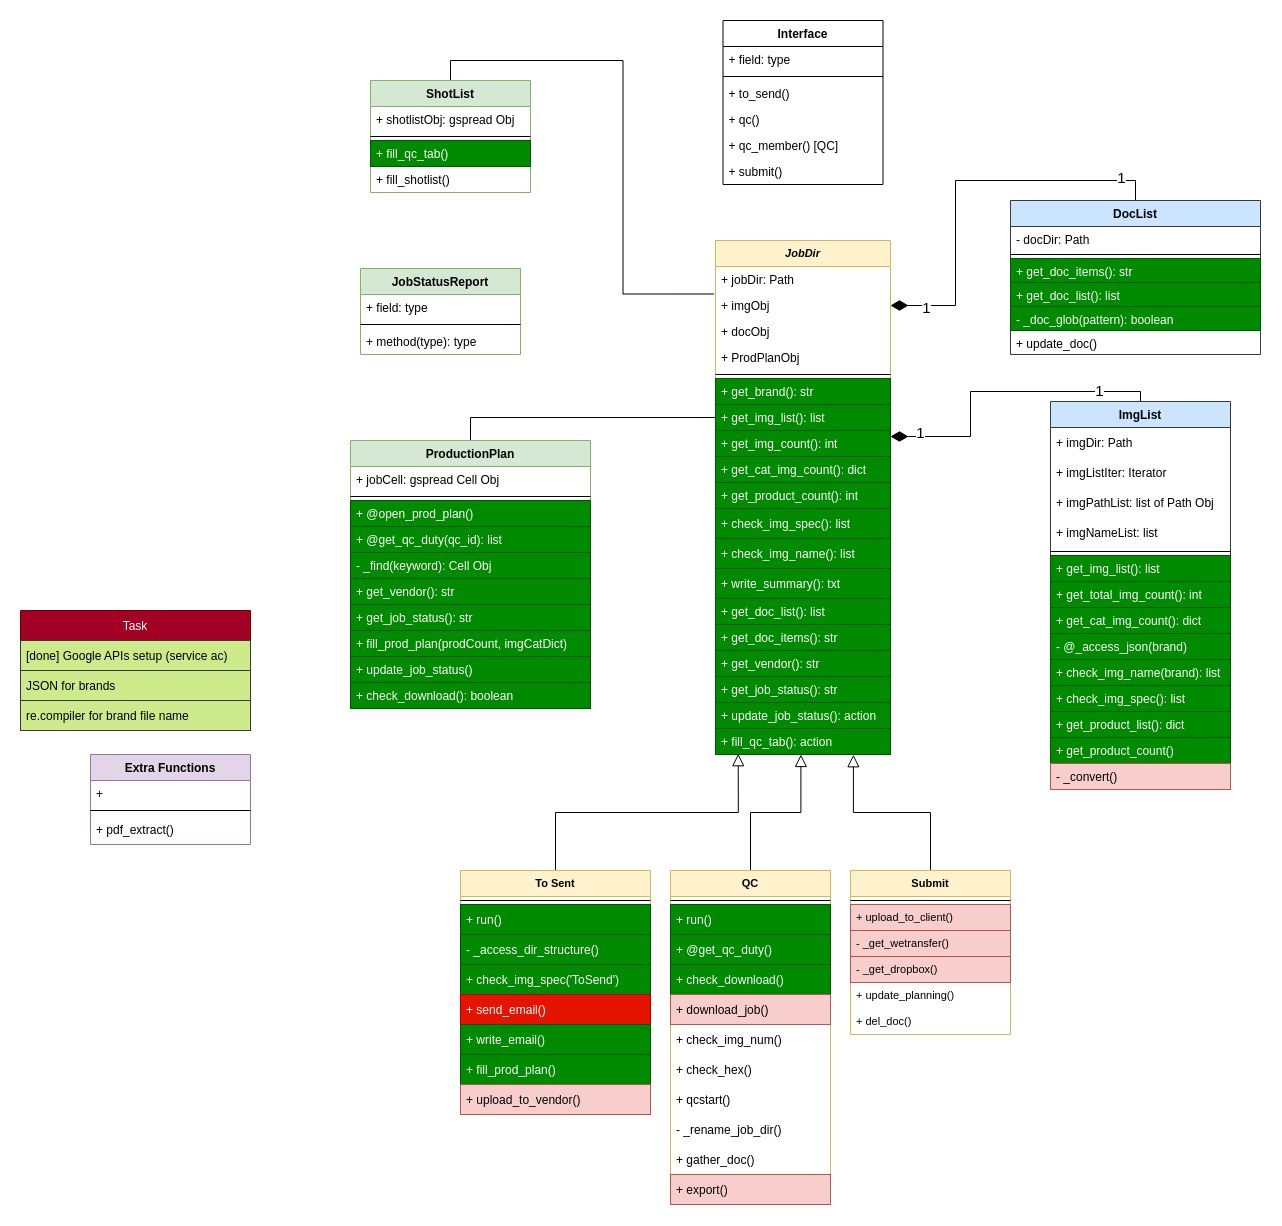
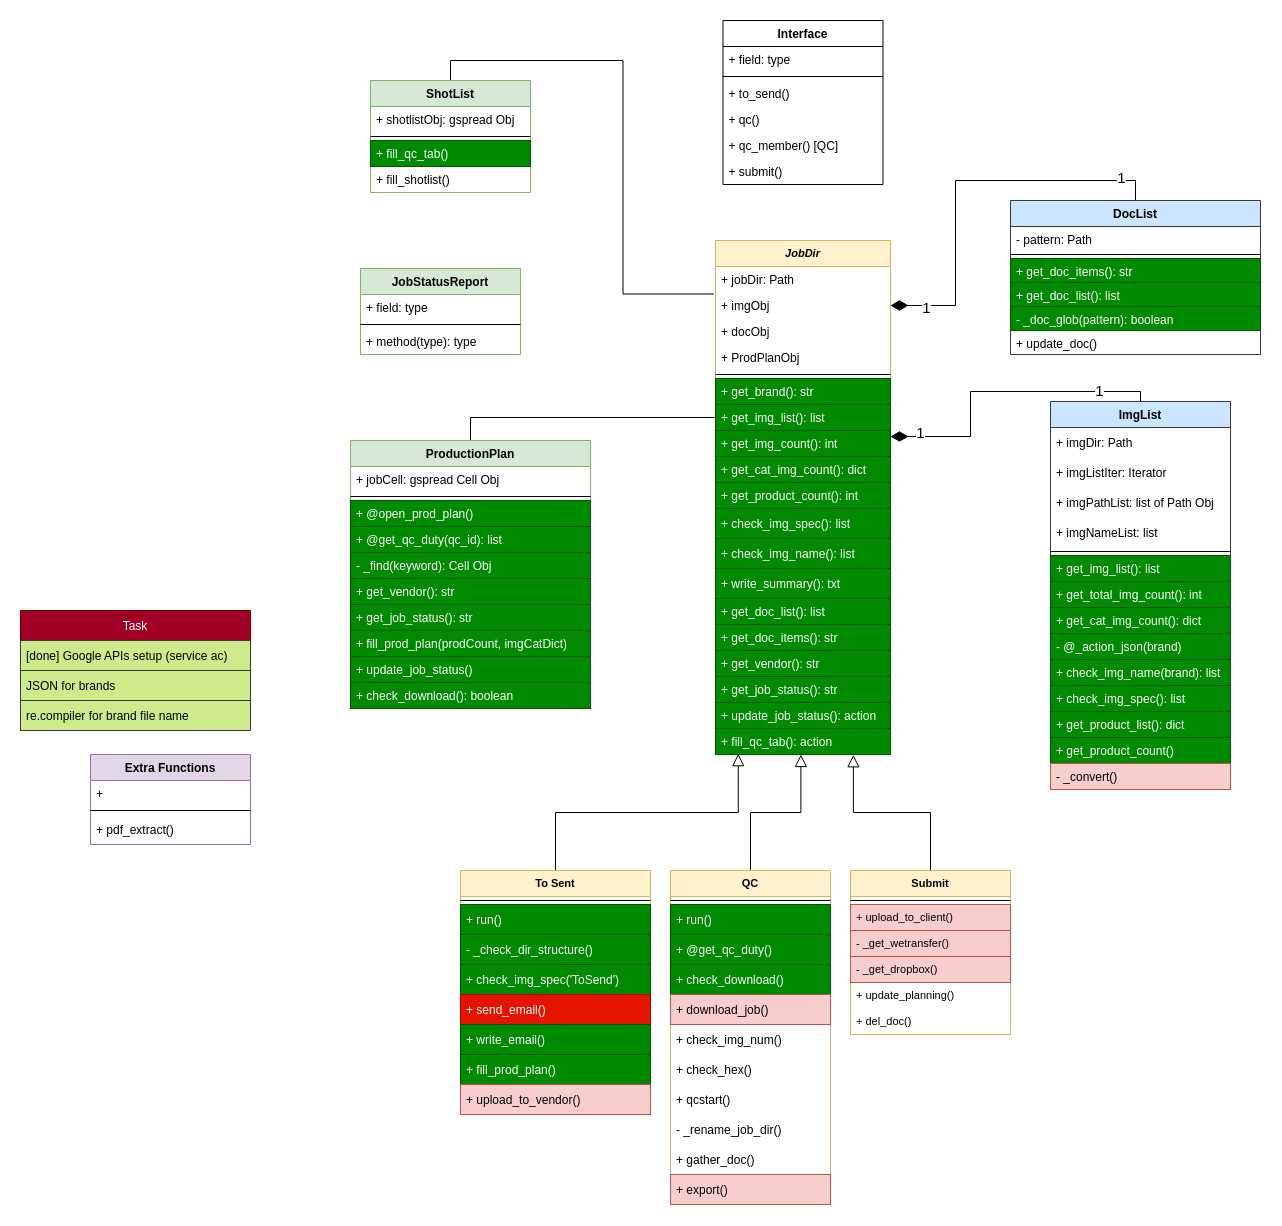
node "- docDir: Path": label "- docDir: Path" -> "- pattern: Path"
node "- @_access_json(brand)": label "- @_access_json(brand)" -> "- @_action_json(brand)"
node "- _access_dir_structure()": label "- _access_dir_structure()" -> "- _check_dir_structure()"
